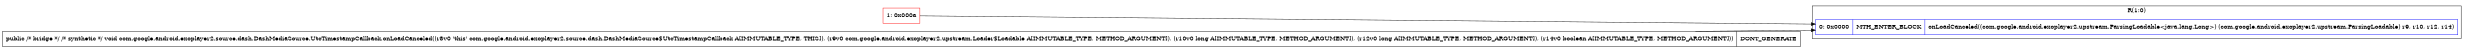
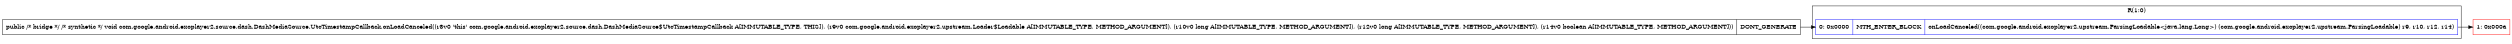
edge "1: 0x000a" -> "0: 0x0000": reversed
